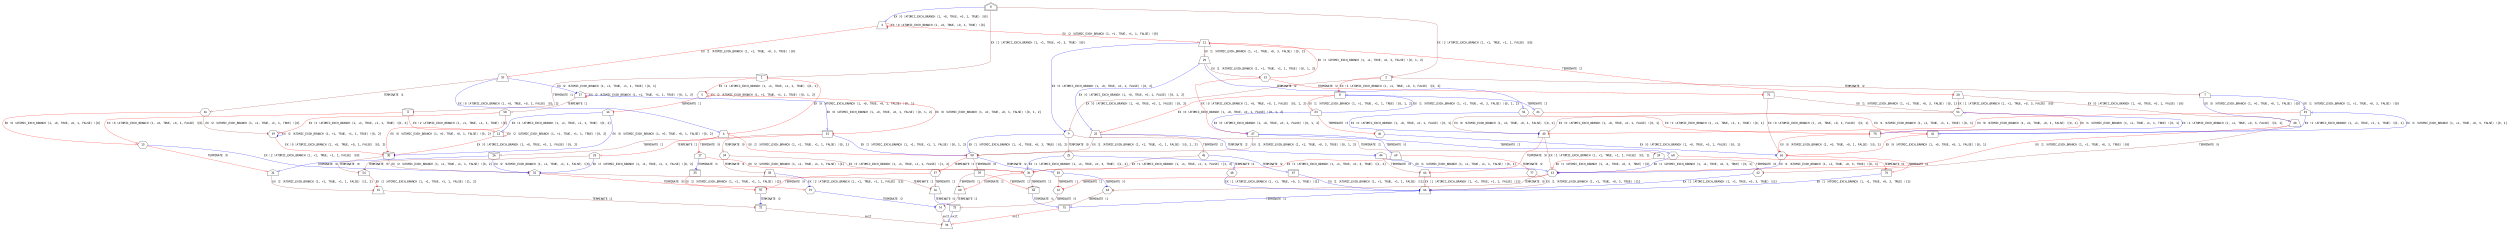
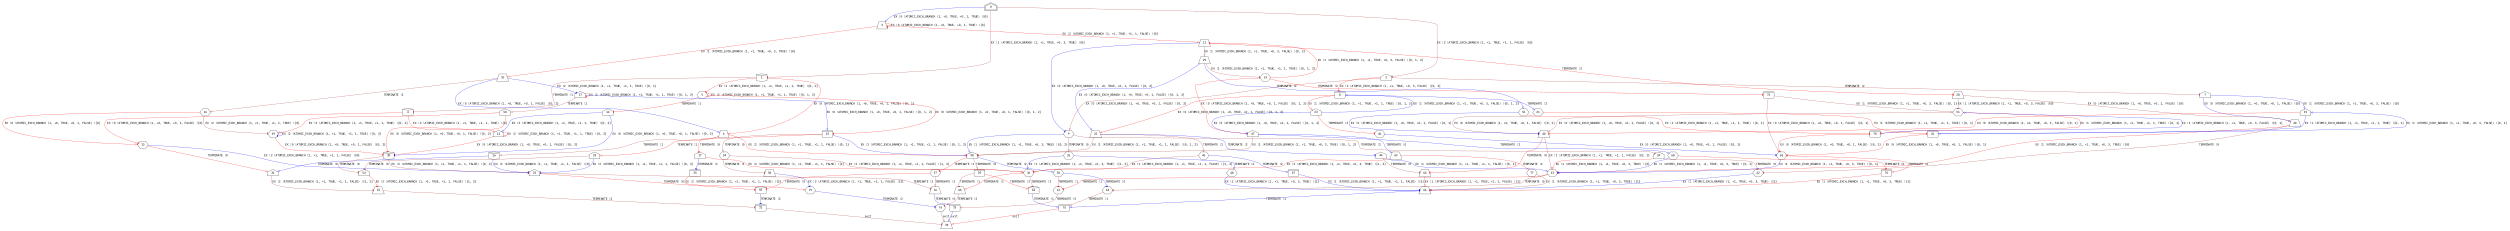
edge "4" -> "13": arrowhead onormal -> tee
edge "76" -> "66": color blue -> red
